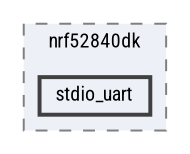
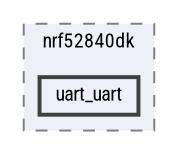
node "stdio_uart": label "stdio_uart" -> "uart_uart"
